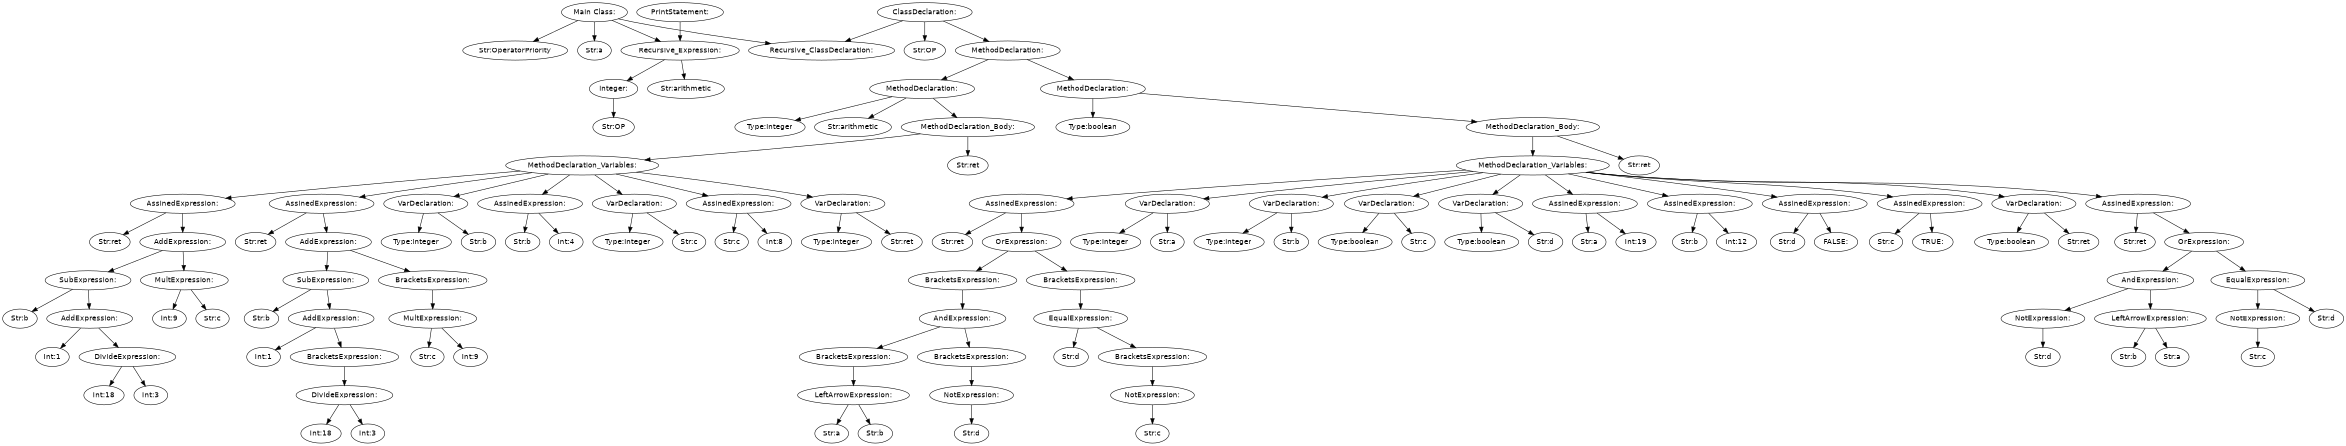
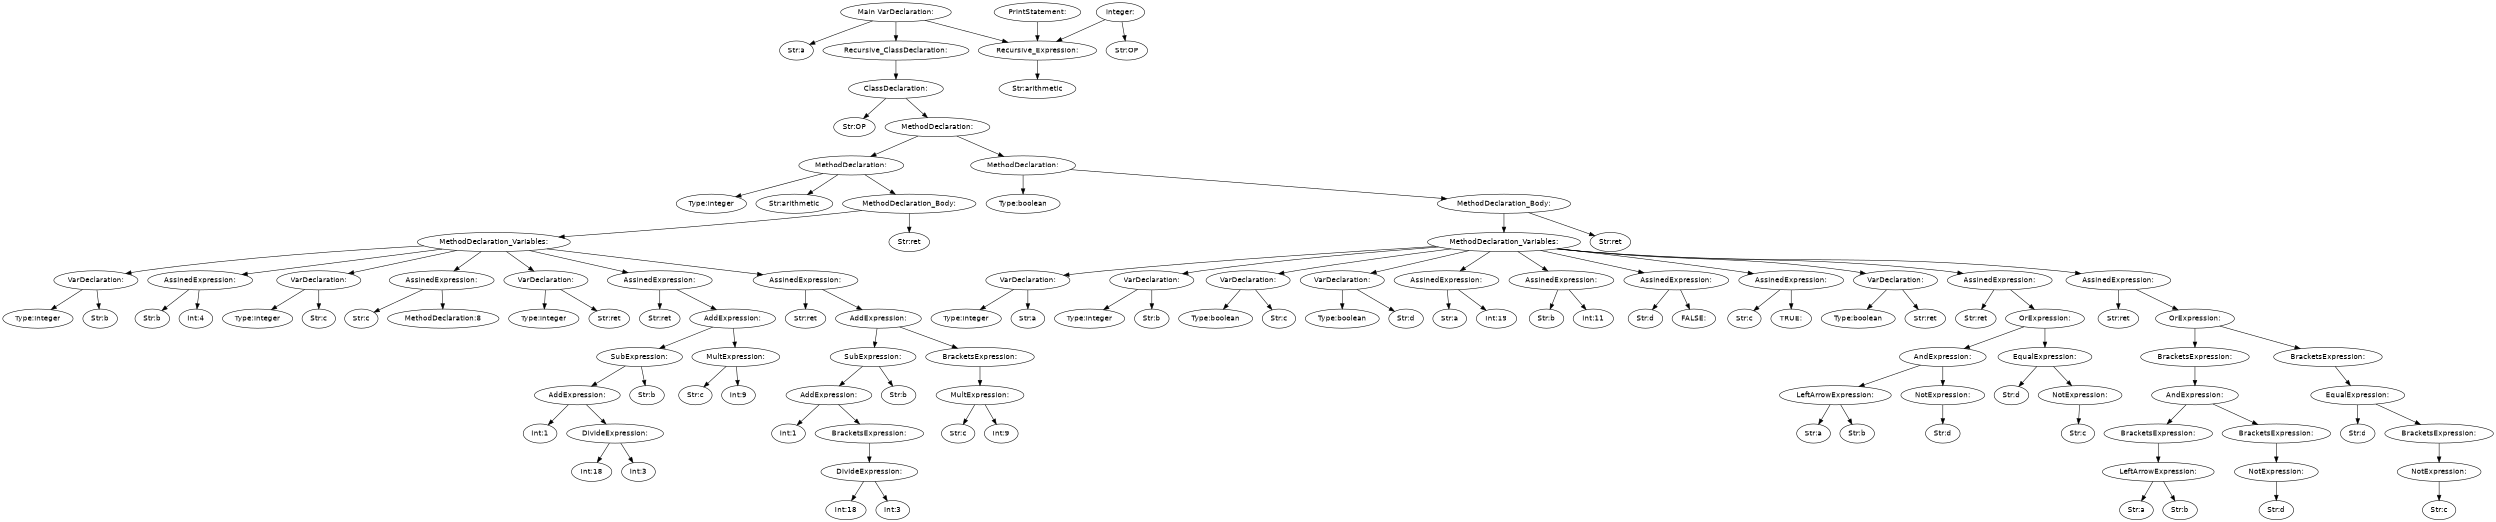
node "Main Class:": label "Main Class:" -> "Main VarDeclaration:"
edge "ClassDeclaration:" -> "Recursive_ClassDeclaration:": reversed
node "Str:OperatorPriority": removed
edge "Recursive_Expression:" -> "integer:": reversed
node "Int:8": label "Int:8" -> "MethodDeclaration:8"
node "Int:12": label "Int:12" -> "Int:11"
